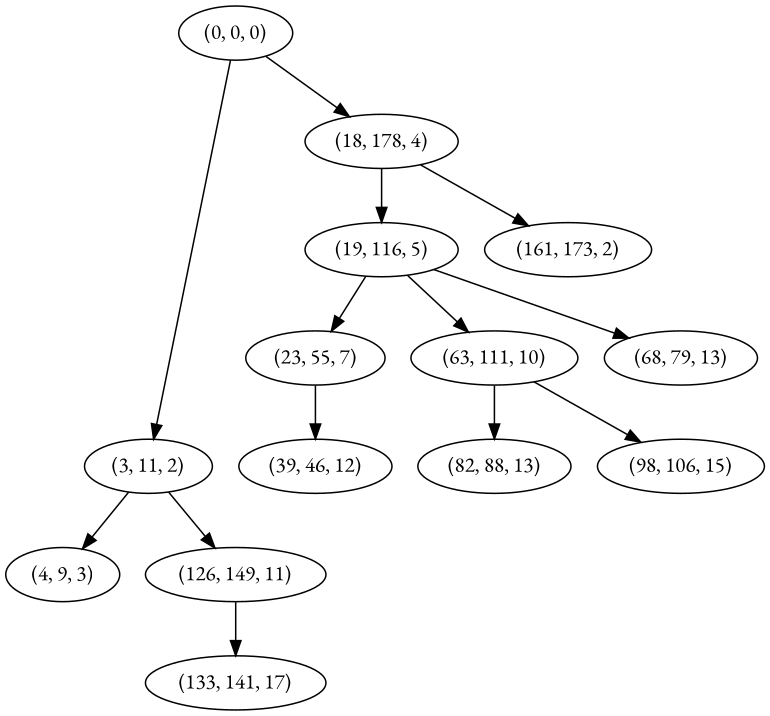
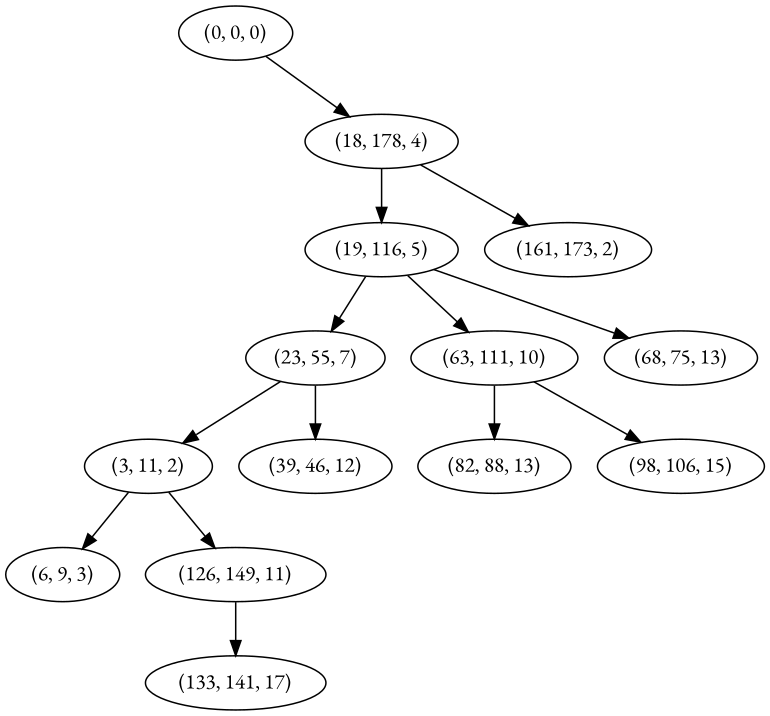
edge "(0, 0, 0)" -> "(3, 11, 2)": now "(23, 55, 7)" -> "(3, 11, 2)"
node "(68, 79, 13)": label "(68, 79, 13)" -> "(68, 75, 13)"
node "(4, 9, 3)": label "(4, 9, 3)" -> "(6, 9, 3)"
